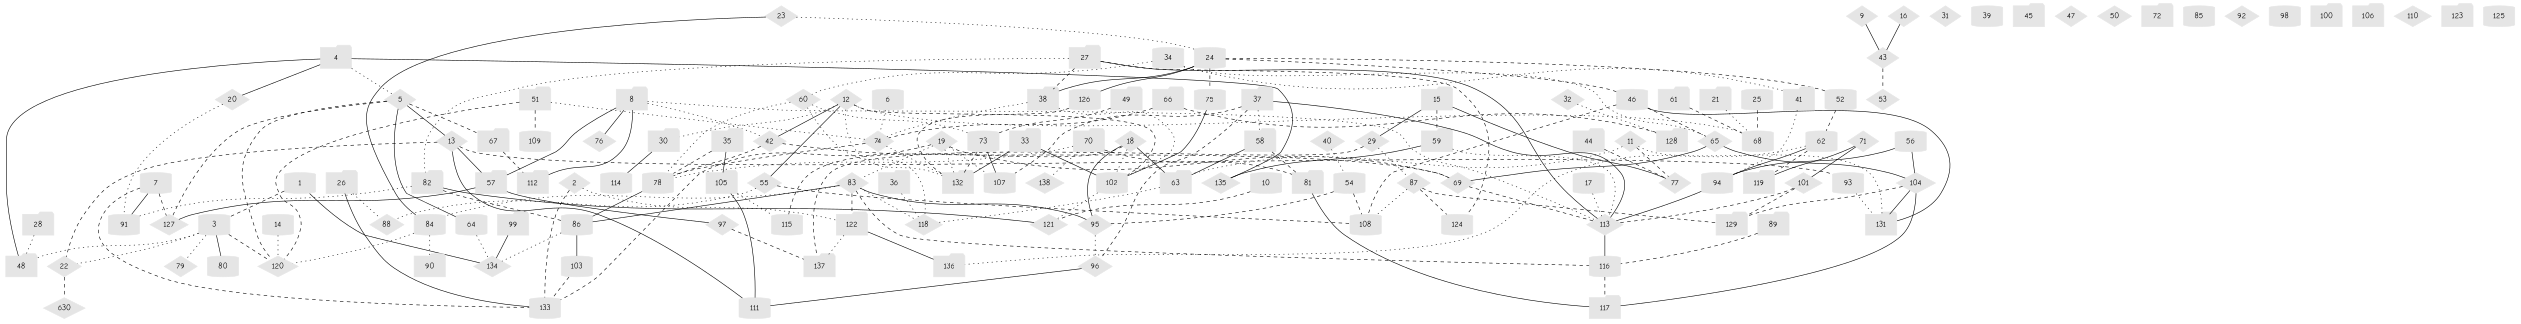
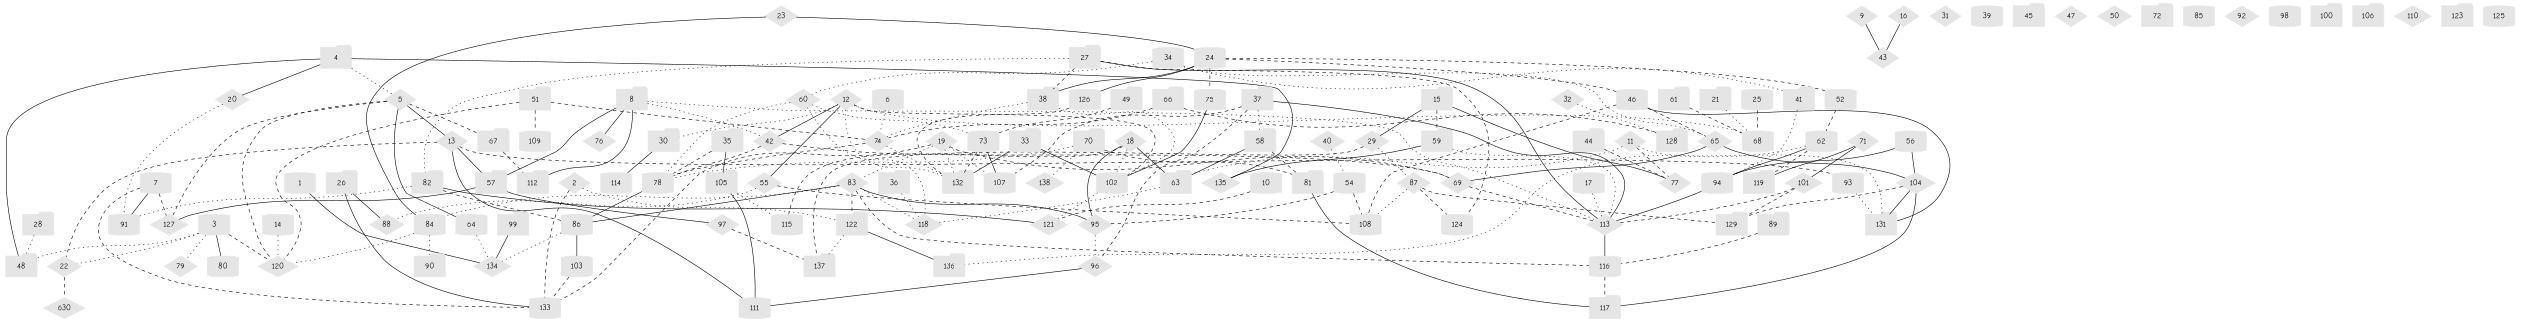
edge "23" -- "24": style dotted -> solid
node "53": removed
edge "51" -- "74": style dotted -> dashed
edge "26" -- "88": style dotted -> solid
edge "1" -- "3": removed
